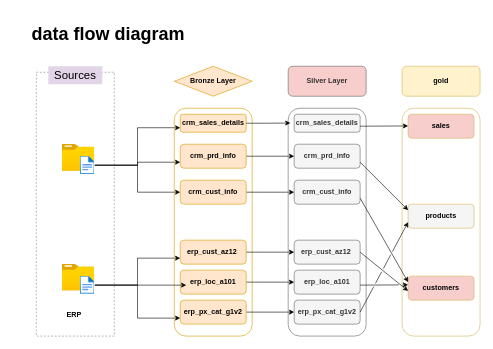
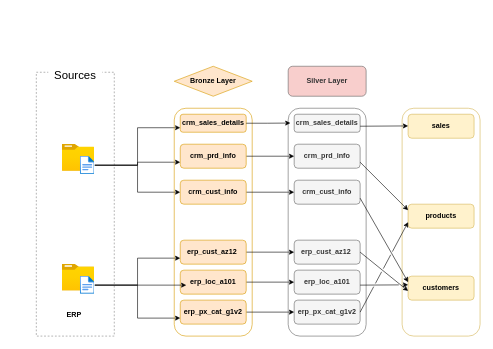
node "data flow diagram": removed
node "Sources": fillcolor #e1d5e7 -> #ffffff
node "gold": removed
node "sales": fillcolor #f8cecc -> #fff2cc
node "products": fillcolor #f5f5f5 -> #fff2cc
node "customers": fillcolor #f8cecc -> #fff2cc
